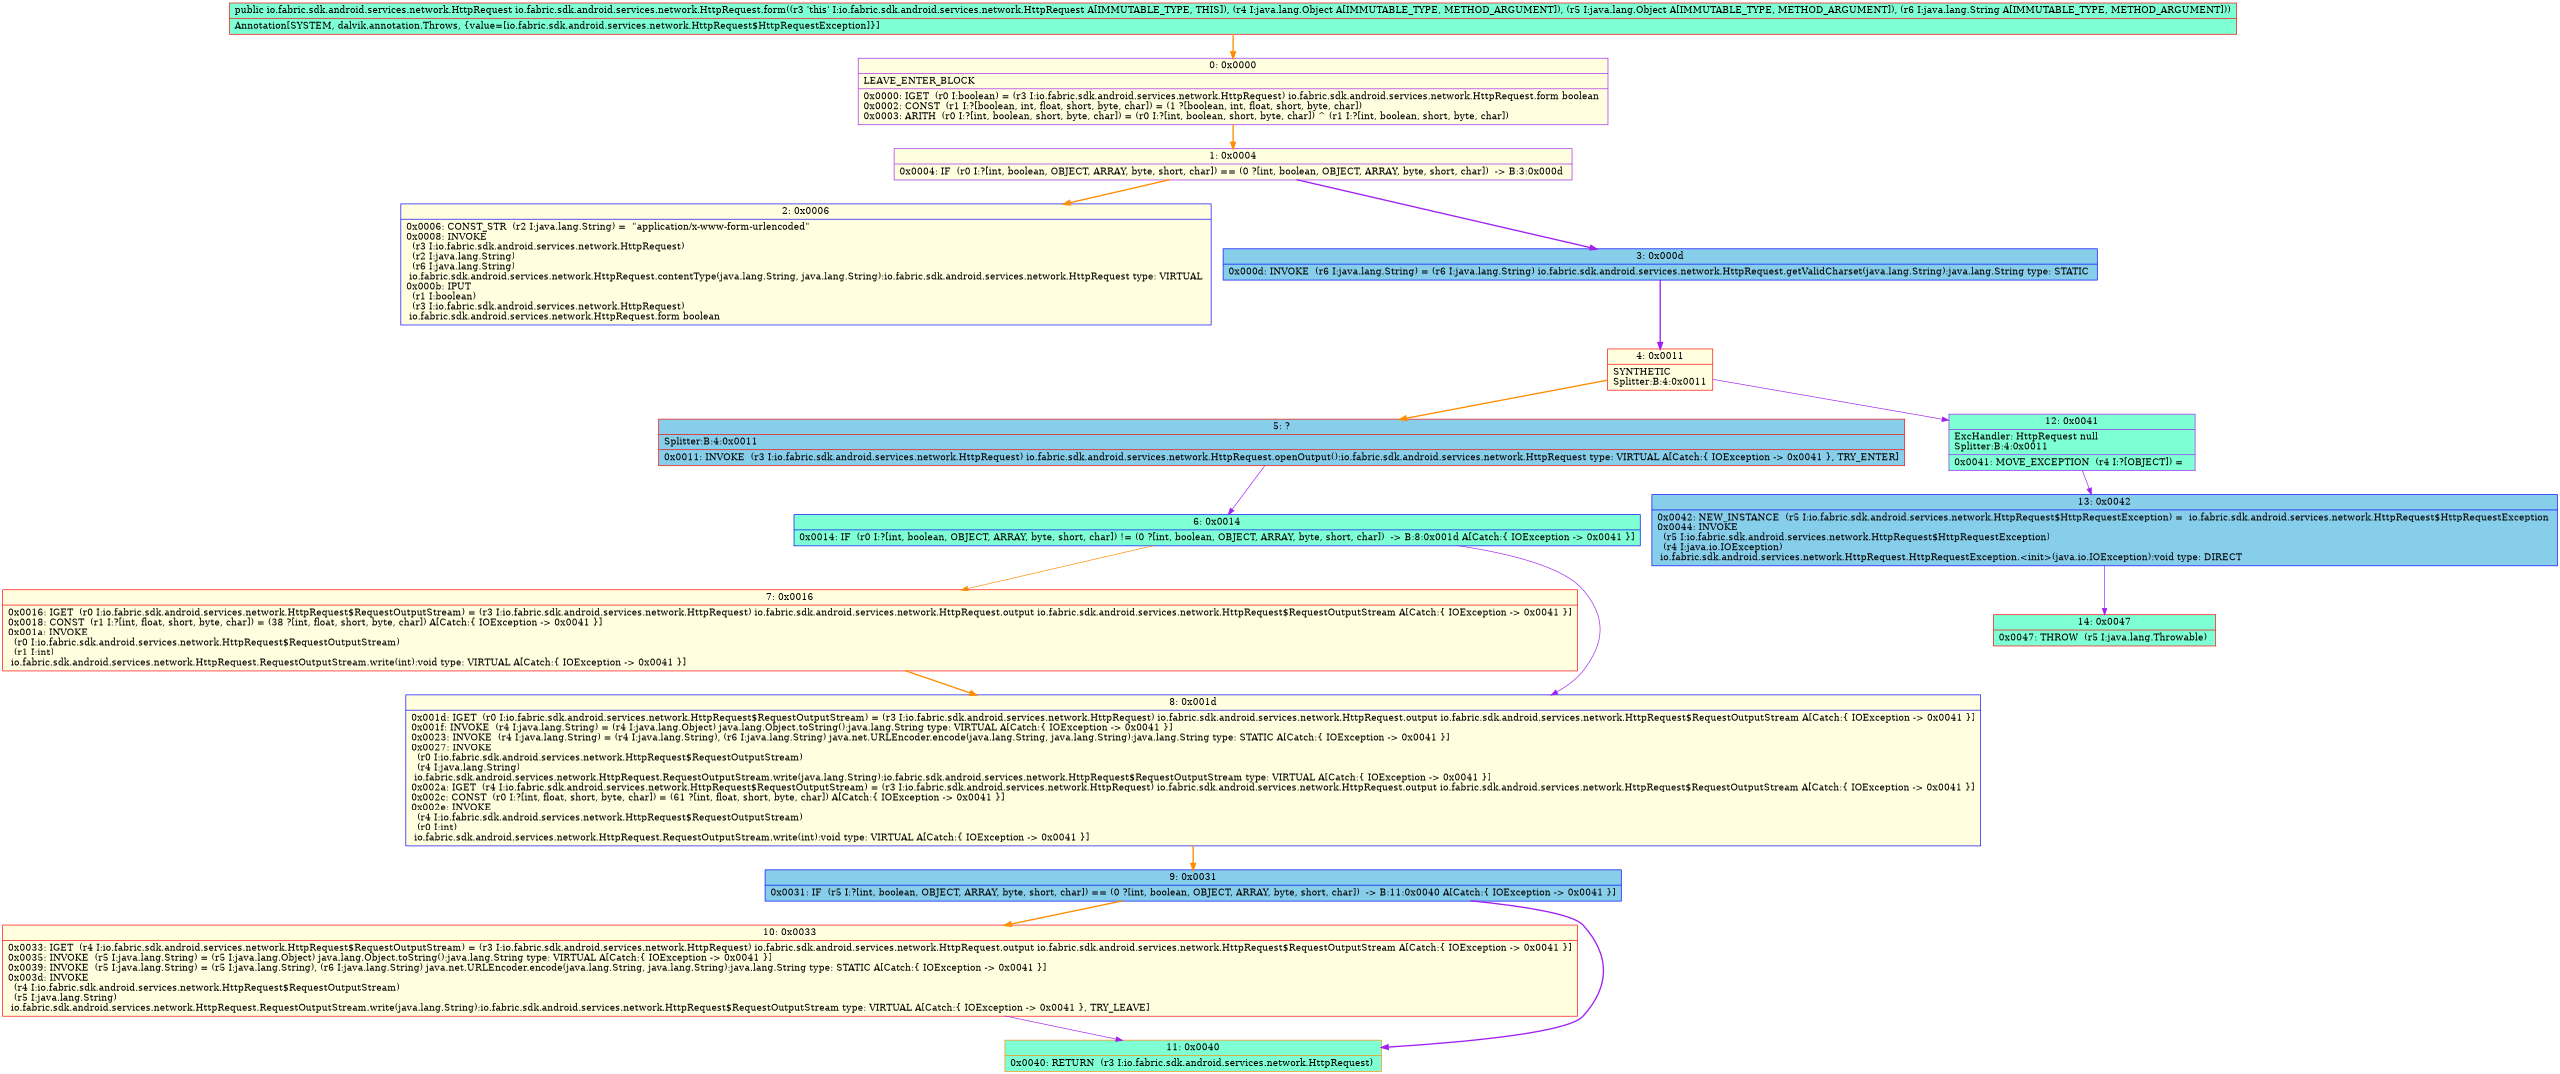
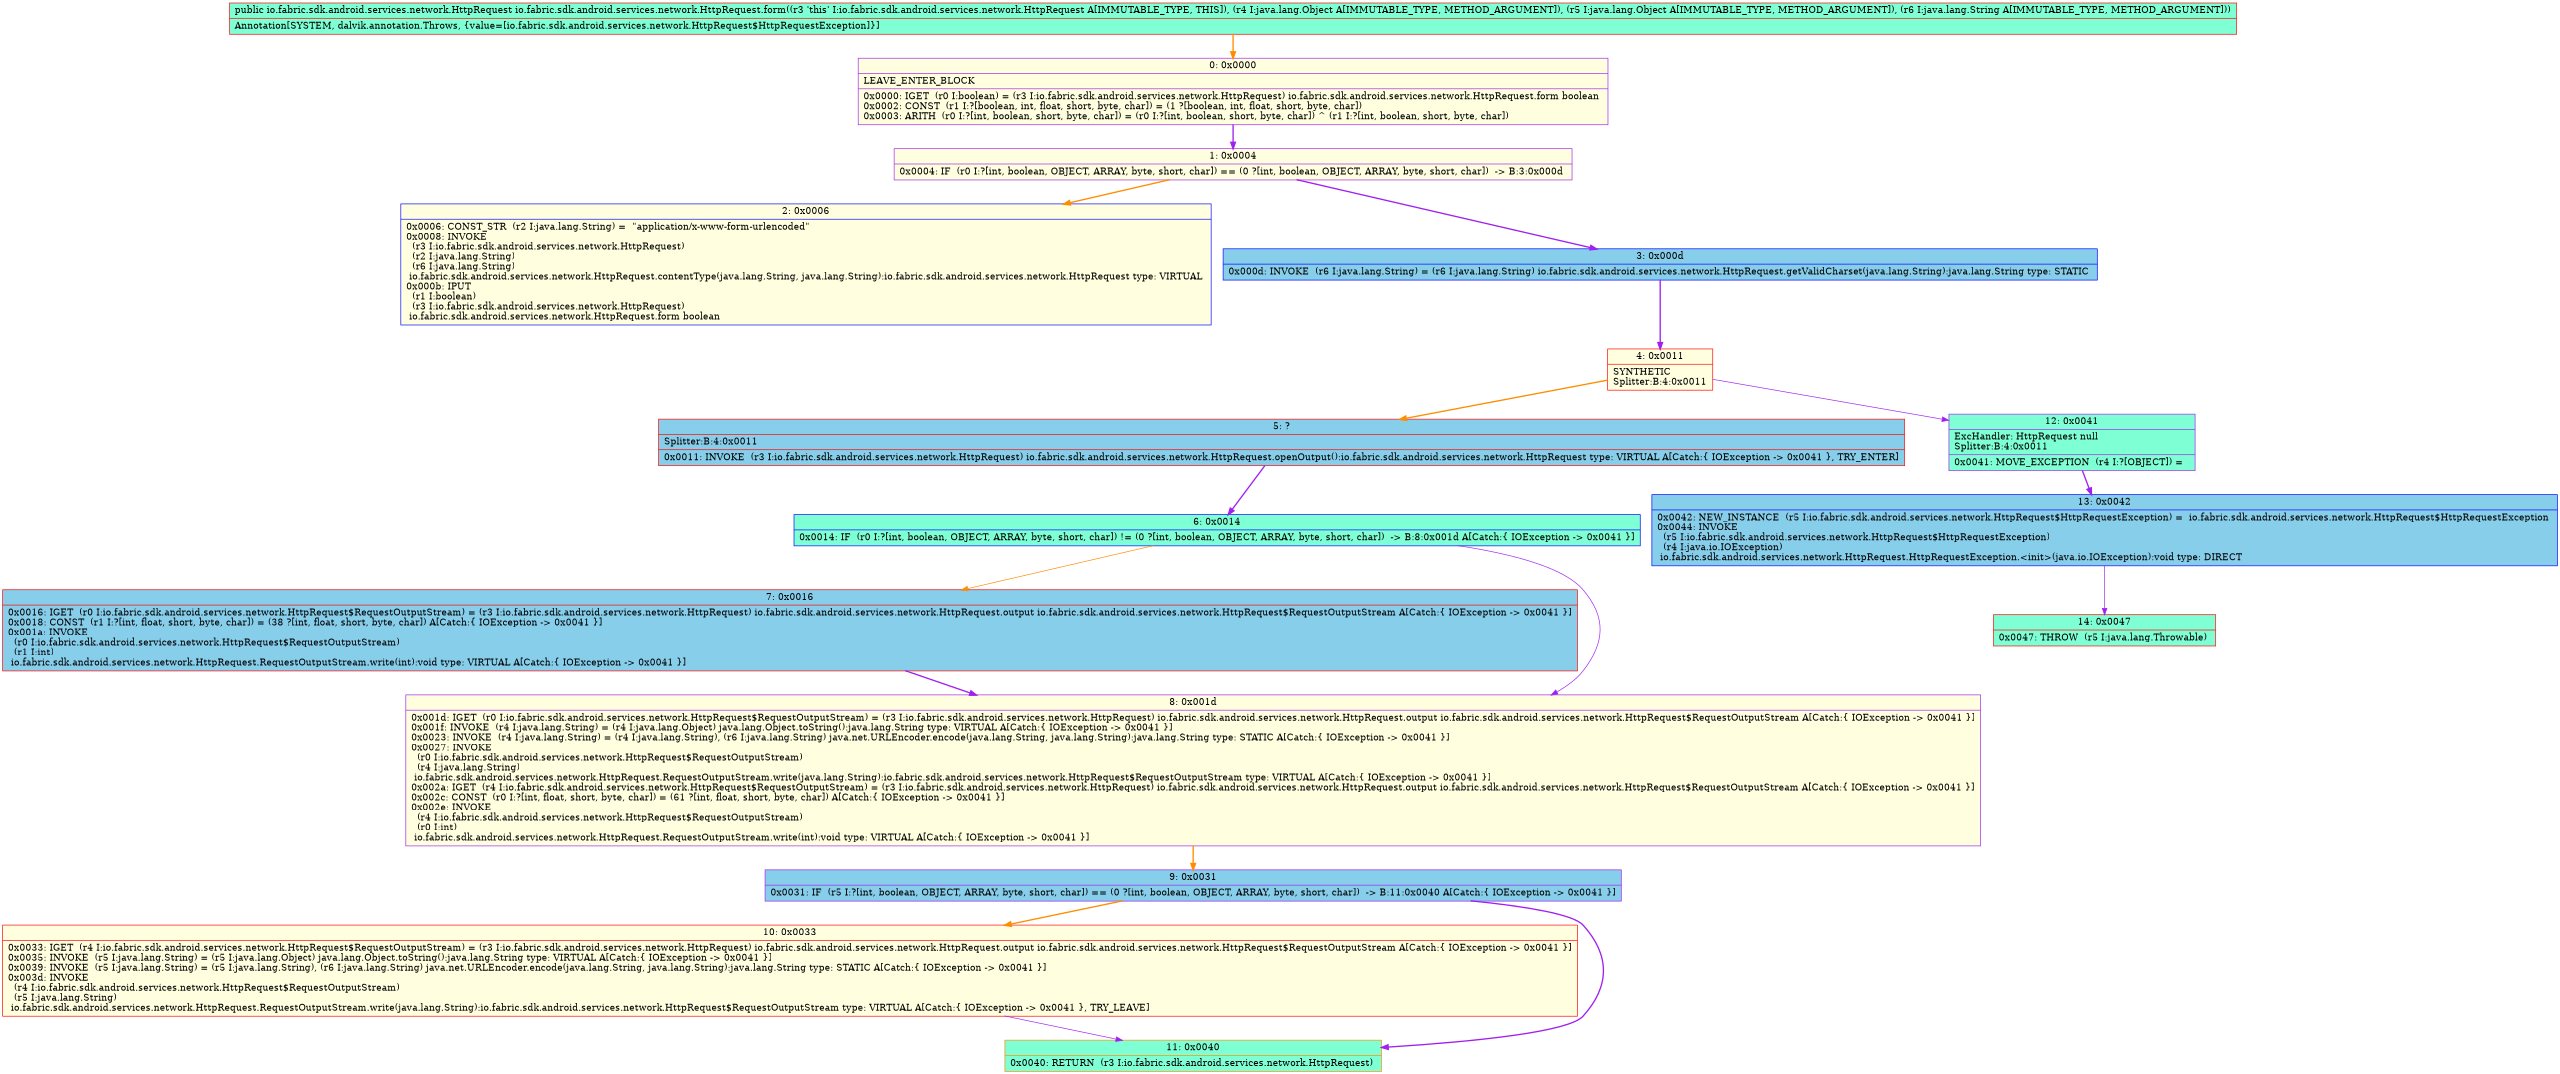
edge "0: 0x0000" -> "1: 0x0004": color darkorange -> purple
edge "12: 0x0041" -> "13: 0x0042": style solid -> bold
edge "5: ?" -> "6: 0x0014": style solid -> bold
node "7: 0x0016": fillcolor lightyellow -> skyblue
edge "7: 0x0016" -> "8: 0x001d": color darkorange -> purple
node "8: 0x001d": color blue -> purple
node "9: 0x0031": color blue -> purple
